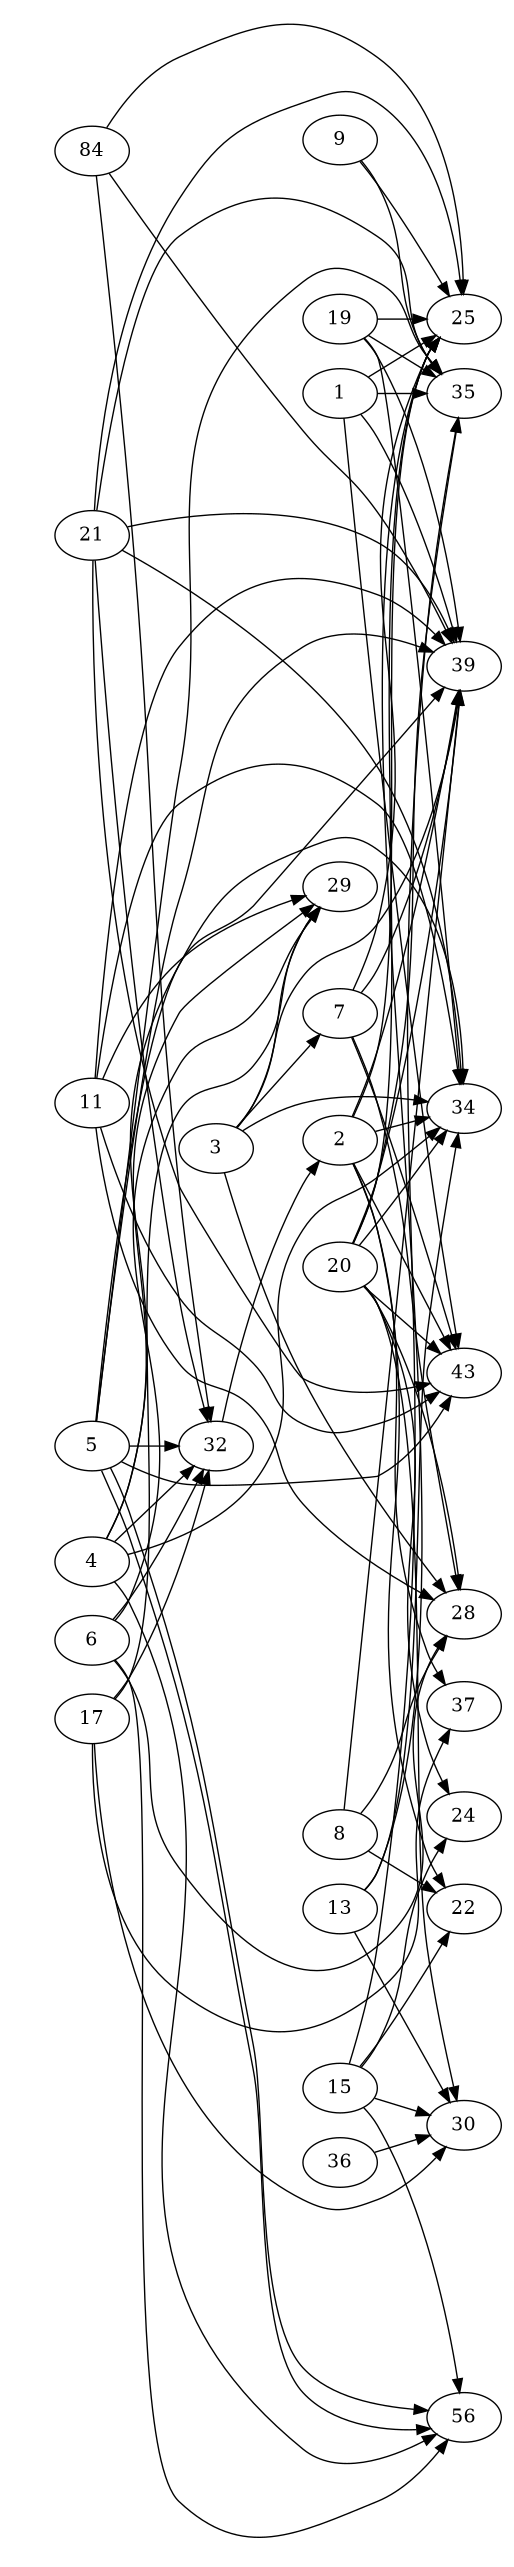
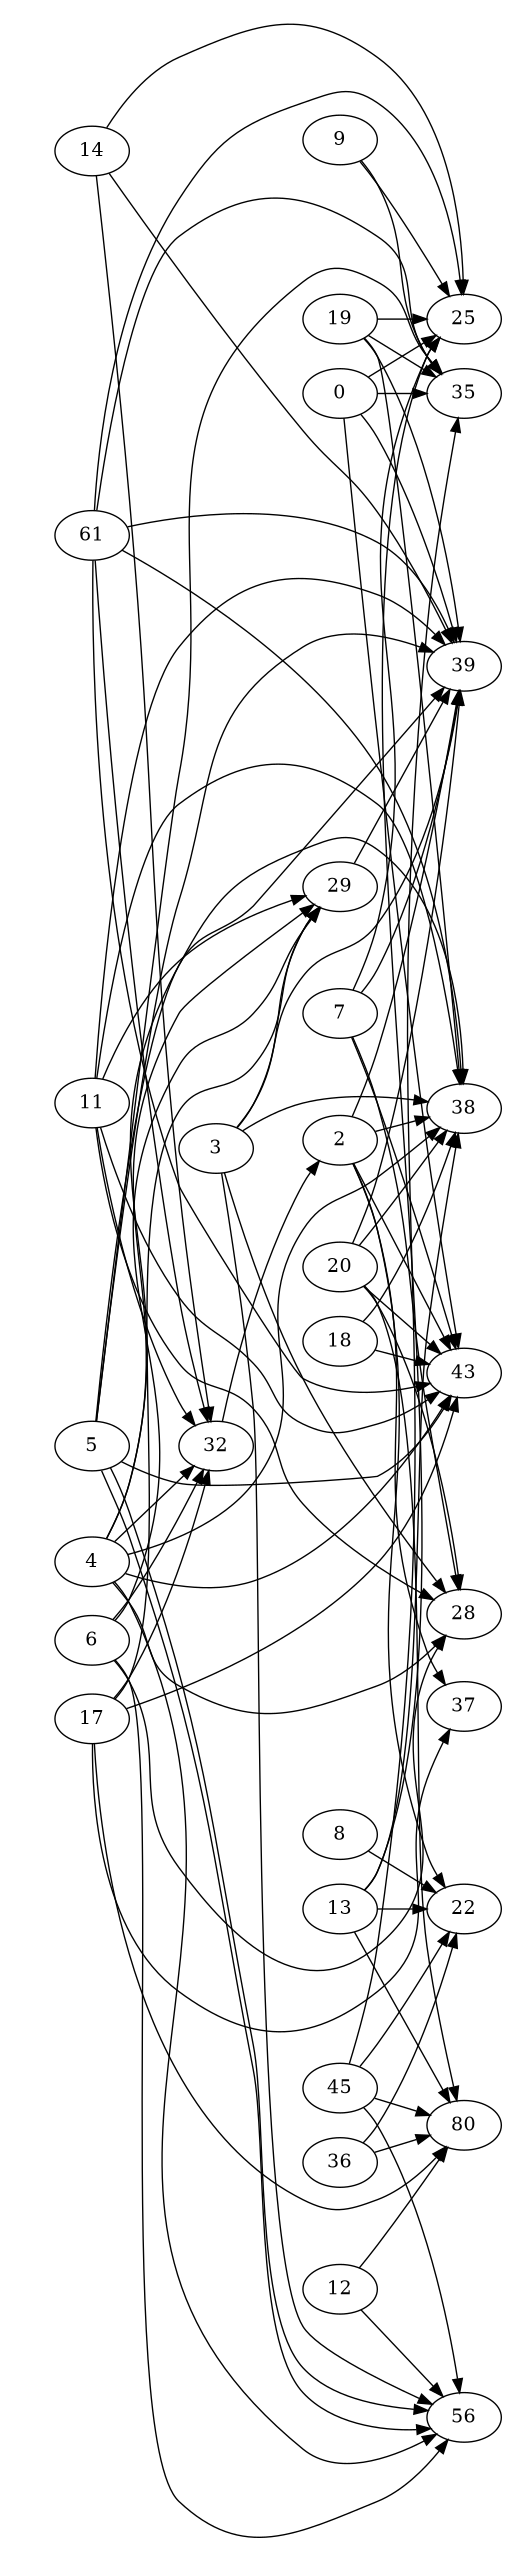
node "84": label "84" -> "14"
node "1": label "1" -> "0"
node "21": label "21" -> "61"
edge "2" -> "25": removed
edge "20" -> "25": removed
edge "20" -> "35": removed
edge "3" -> "7": now "3" -> "56"
node "34": label "34" -> "38"
edge "8" -> "39": now "29" -> "39"
node "18": added
edge "5" -> "32": now "11" -> "32"
edge "4" -> "43": added
edge "17" -> "43": added
edge "8" -> "28": now "4" -> "28"
node "24": removed
edge "13" -> "22": added
edge "36" -> "22": added
node "15": label "15" -> "45"
node "30": label "30" -> "80"
node "12": added
